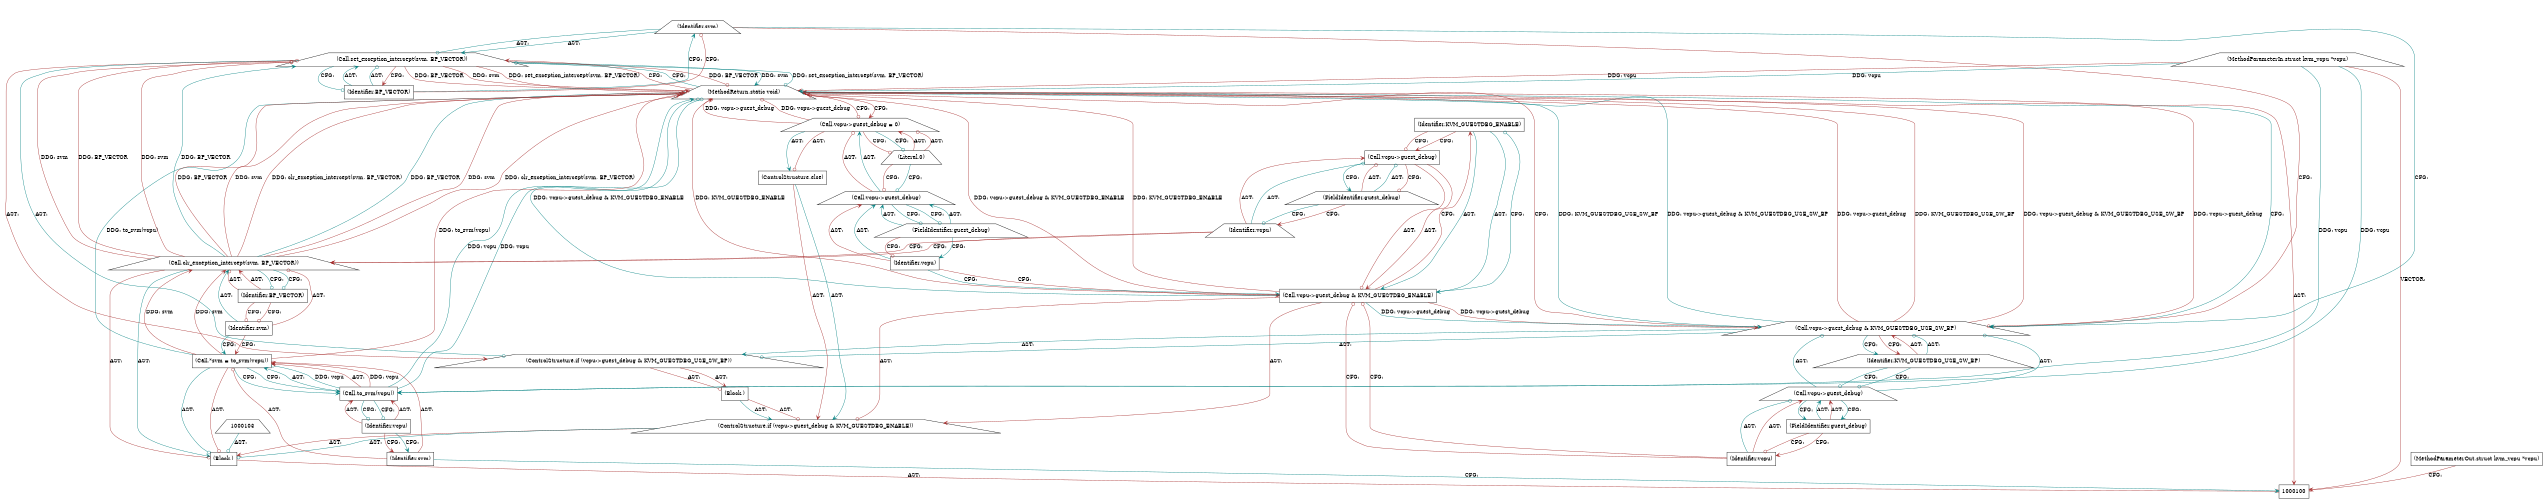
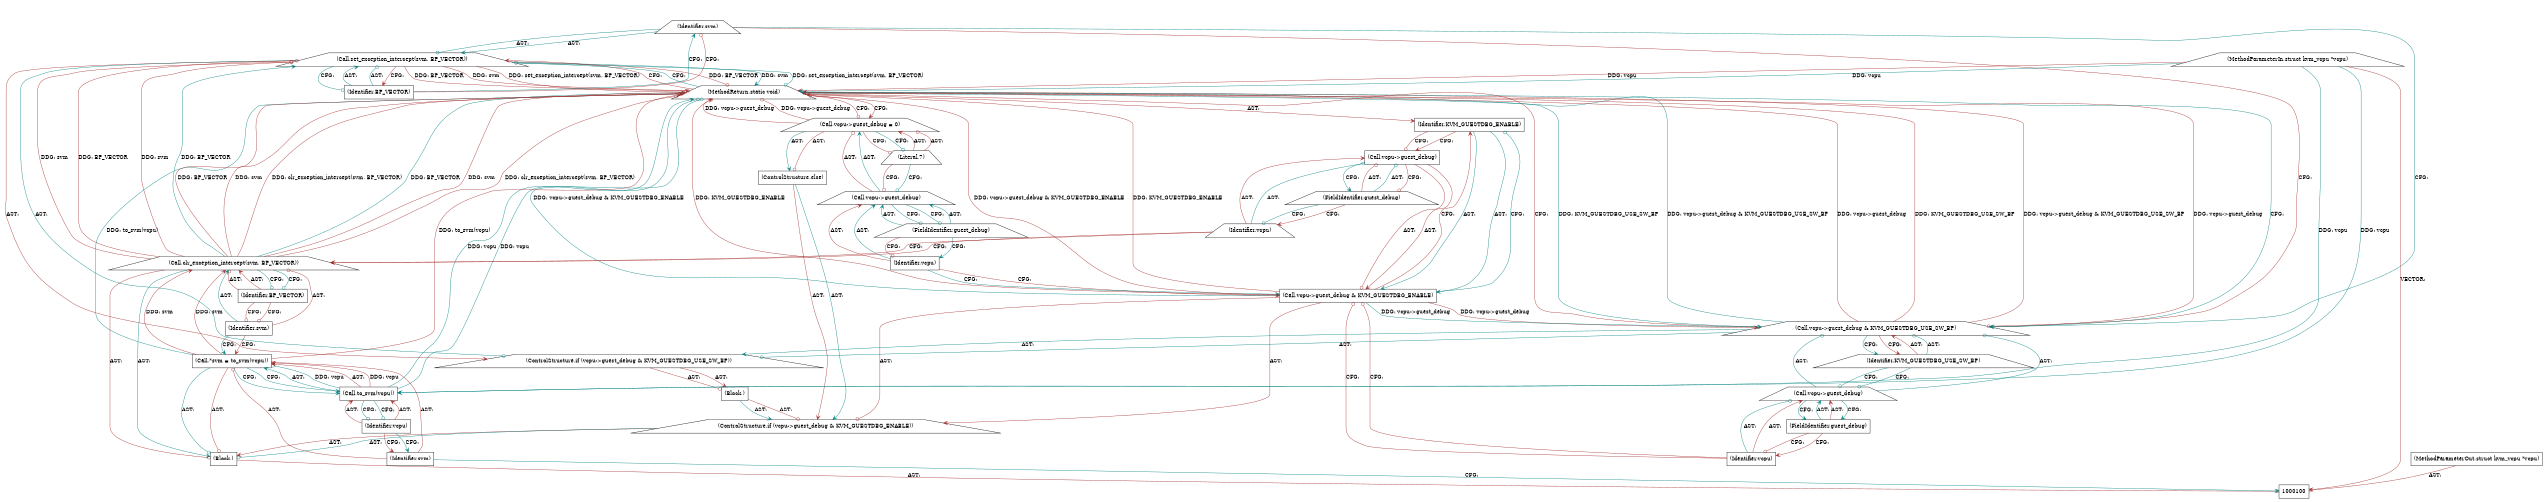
edge "(MethodReturn,static void)" -> "1000100": now "(MethodReturn,static void)" -> "(Identifier,KVM_GUESTDBG_ENABLE)"
node "(Literal,0)": label "(Literal,0)" -> "(Literal,7)"
node "1000103": removed
edge "(MethodParameterOut,struct kvm_vcpu *vcpu)" -> "1000100": label "CFG: " -> "AST: "
